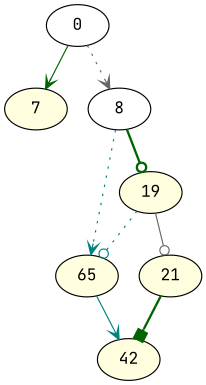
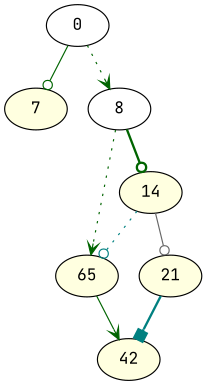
edge "0" -> "8": color gray40 -> darkgreen
edge "0" -> "7": arrowhead vee -> odot
edge "8" -> "65": color teal -> darkgreen
node "19": label "19" -> "14"
edge "65" -> "42": color teal -> darkgreen
edge "21" -> "42": color darkgreen -> teal
